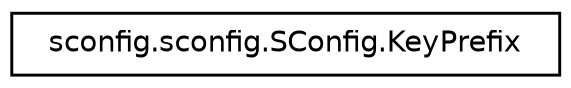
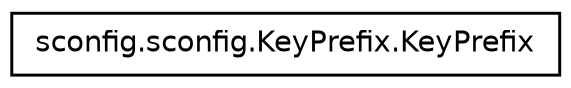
node "sconfig.sconfig.SConfig.KeyPrefix": label "sconfig.sconfig.SConfig.KeyPrefix" -> "sconfig.sconfig.KeyPrefix.KeyPrefix"
